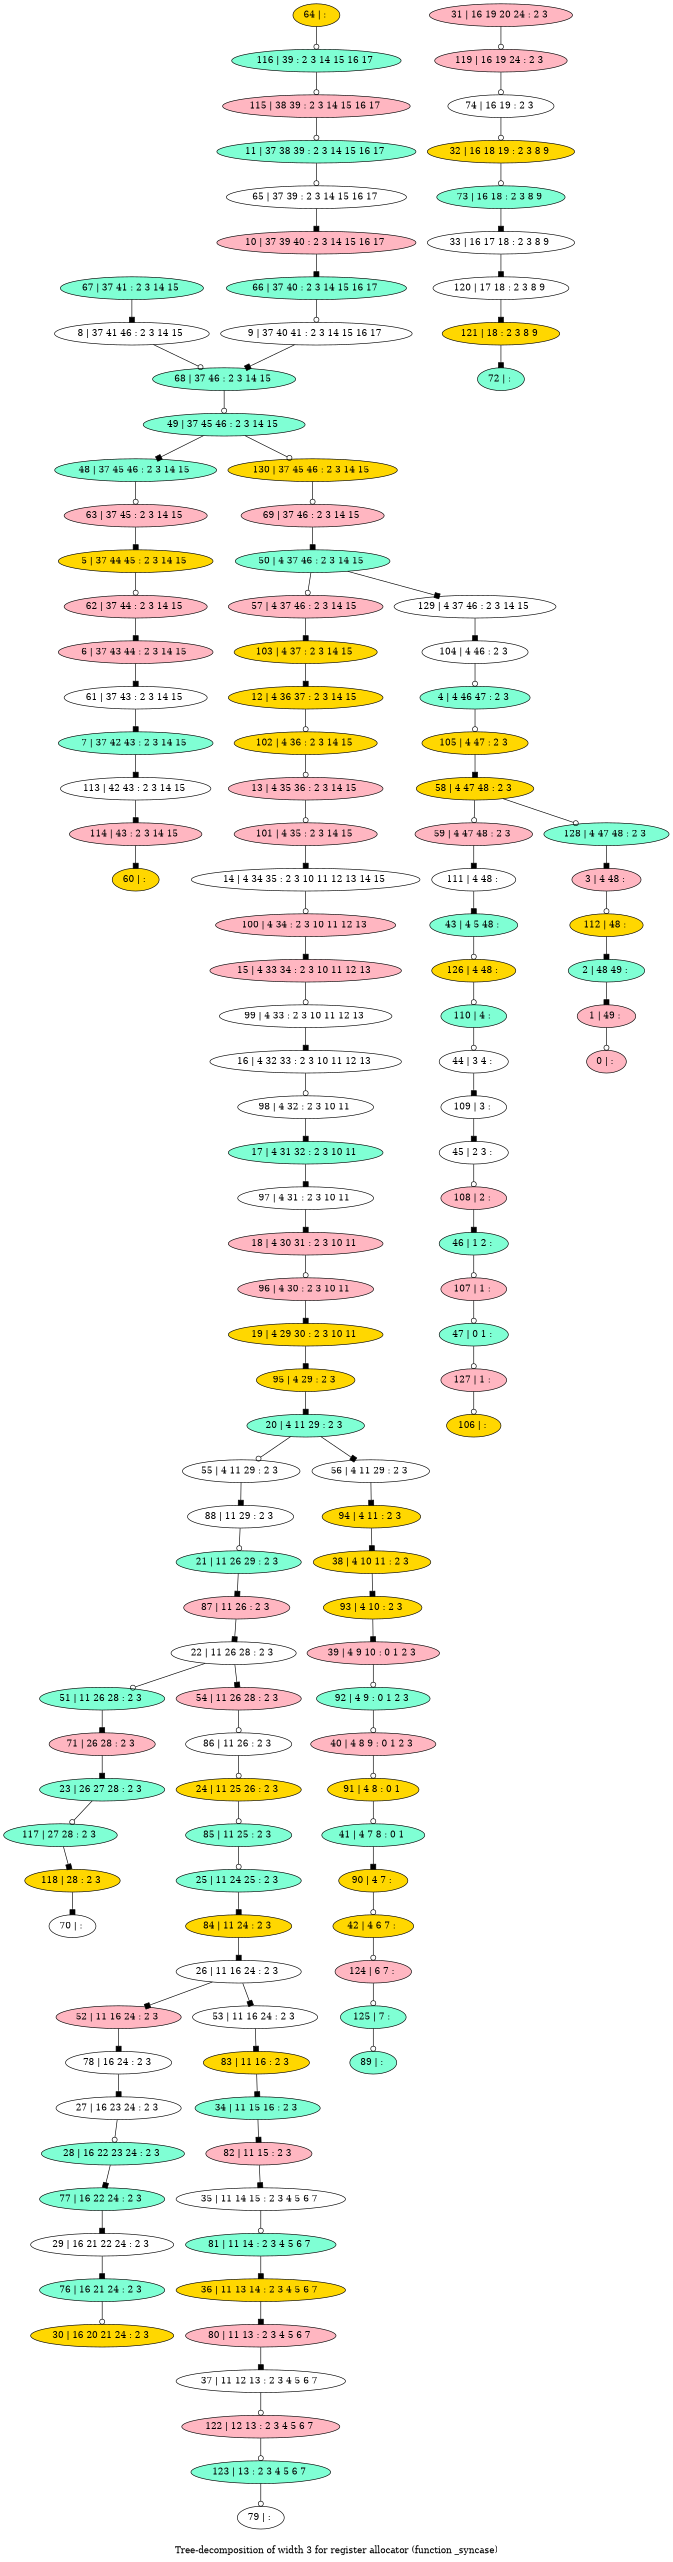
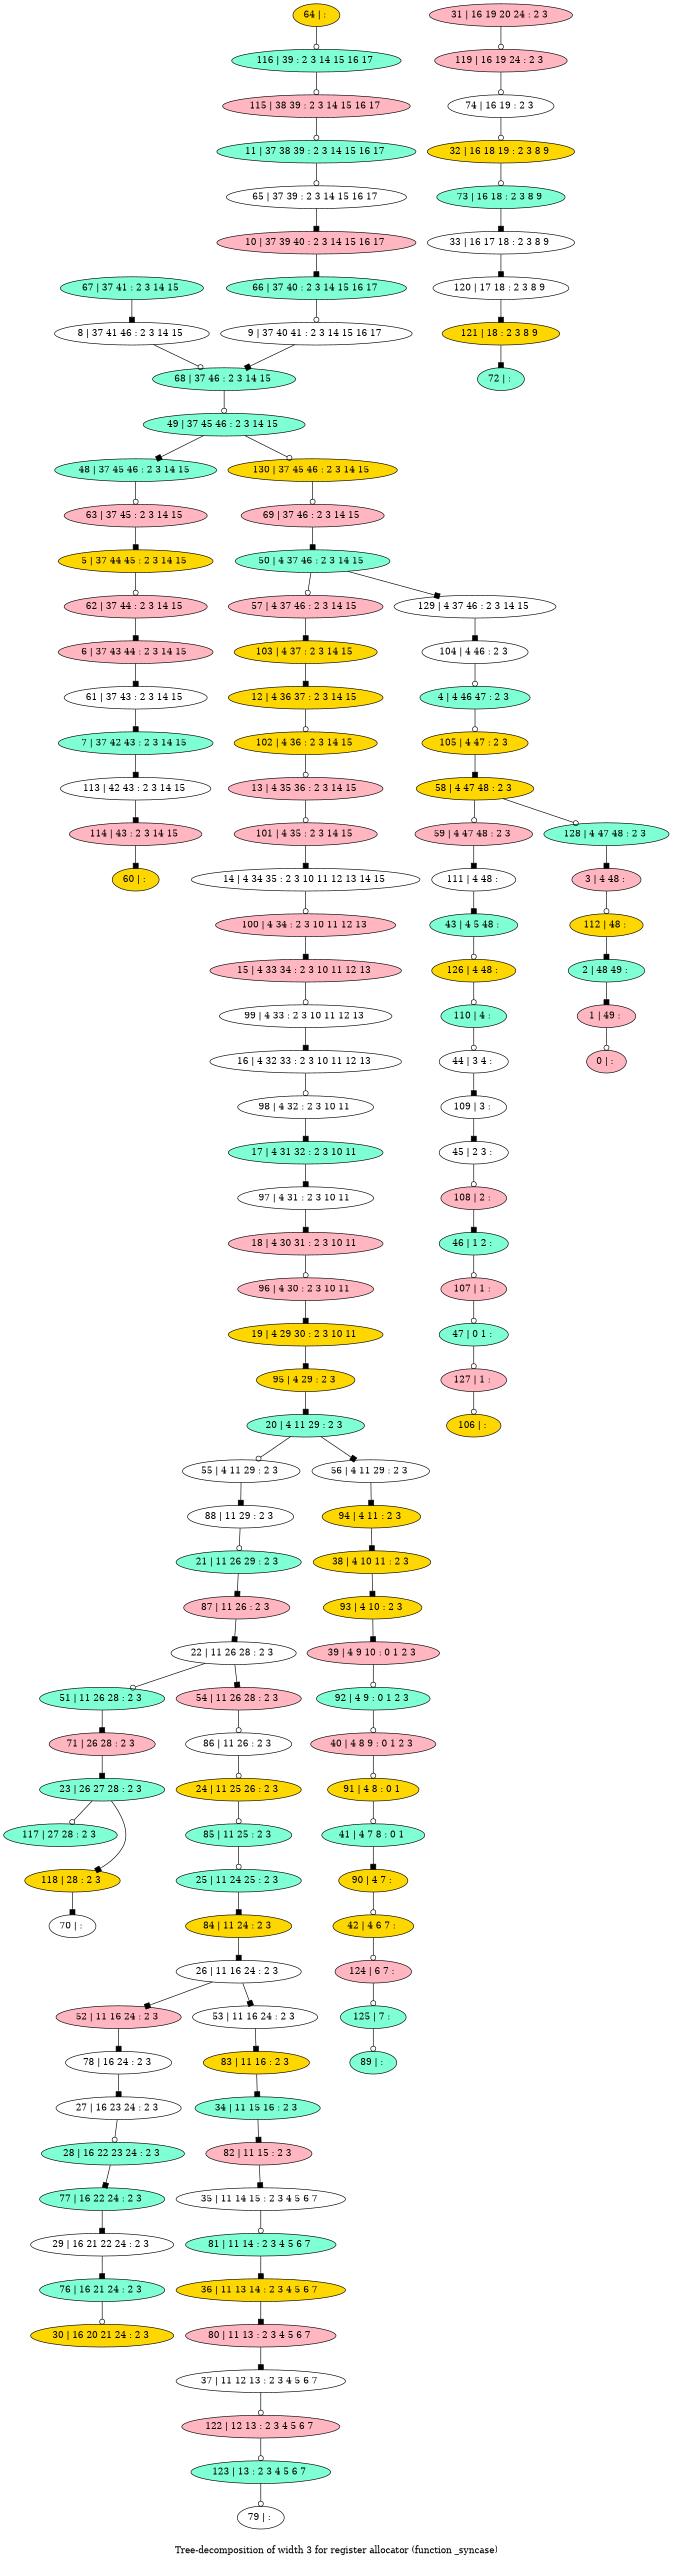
edge "117 | 27 28 : 2 3" -> "118 | 28 : 2 3": now "23 | 26 27 28 : 2 3" -> "118 | 28 : 2 3"
